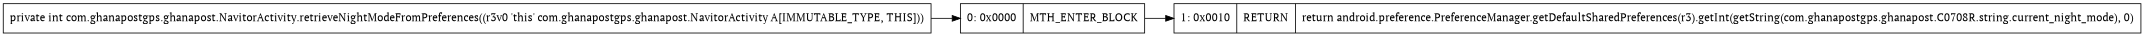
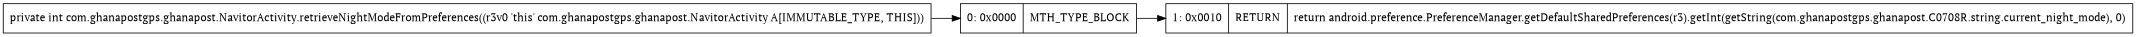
node "0: 0x0000": text "MTH_ENTER_BLOCK" -> "MTH_TYPE_BLOCK"
